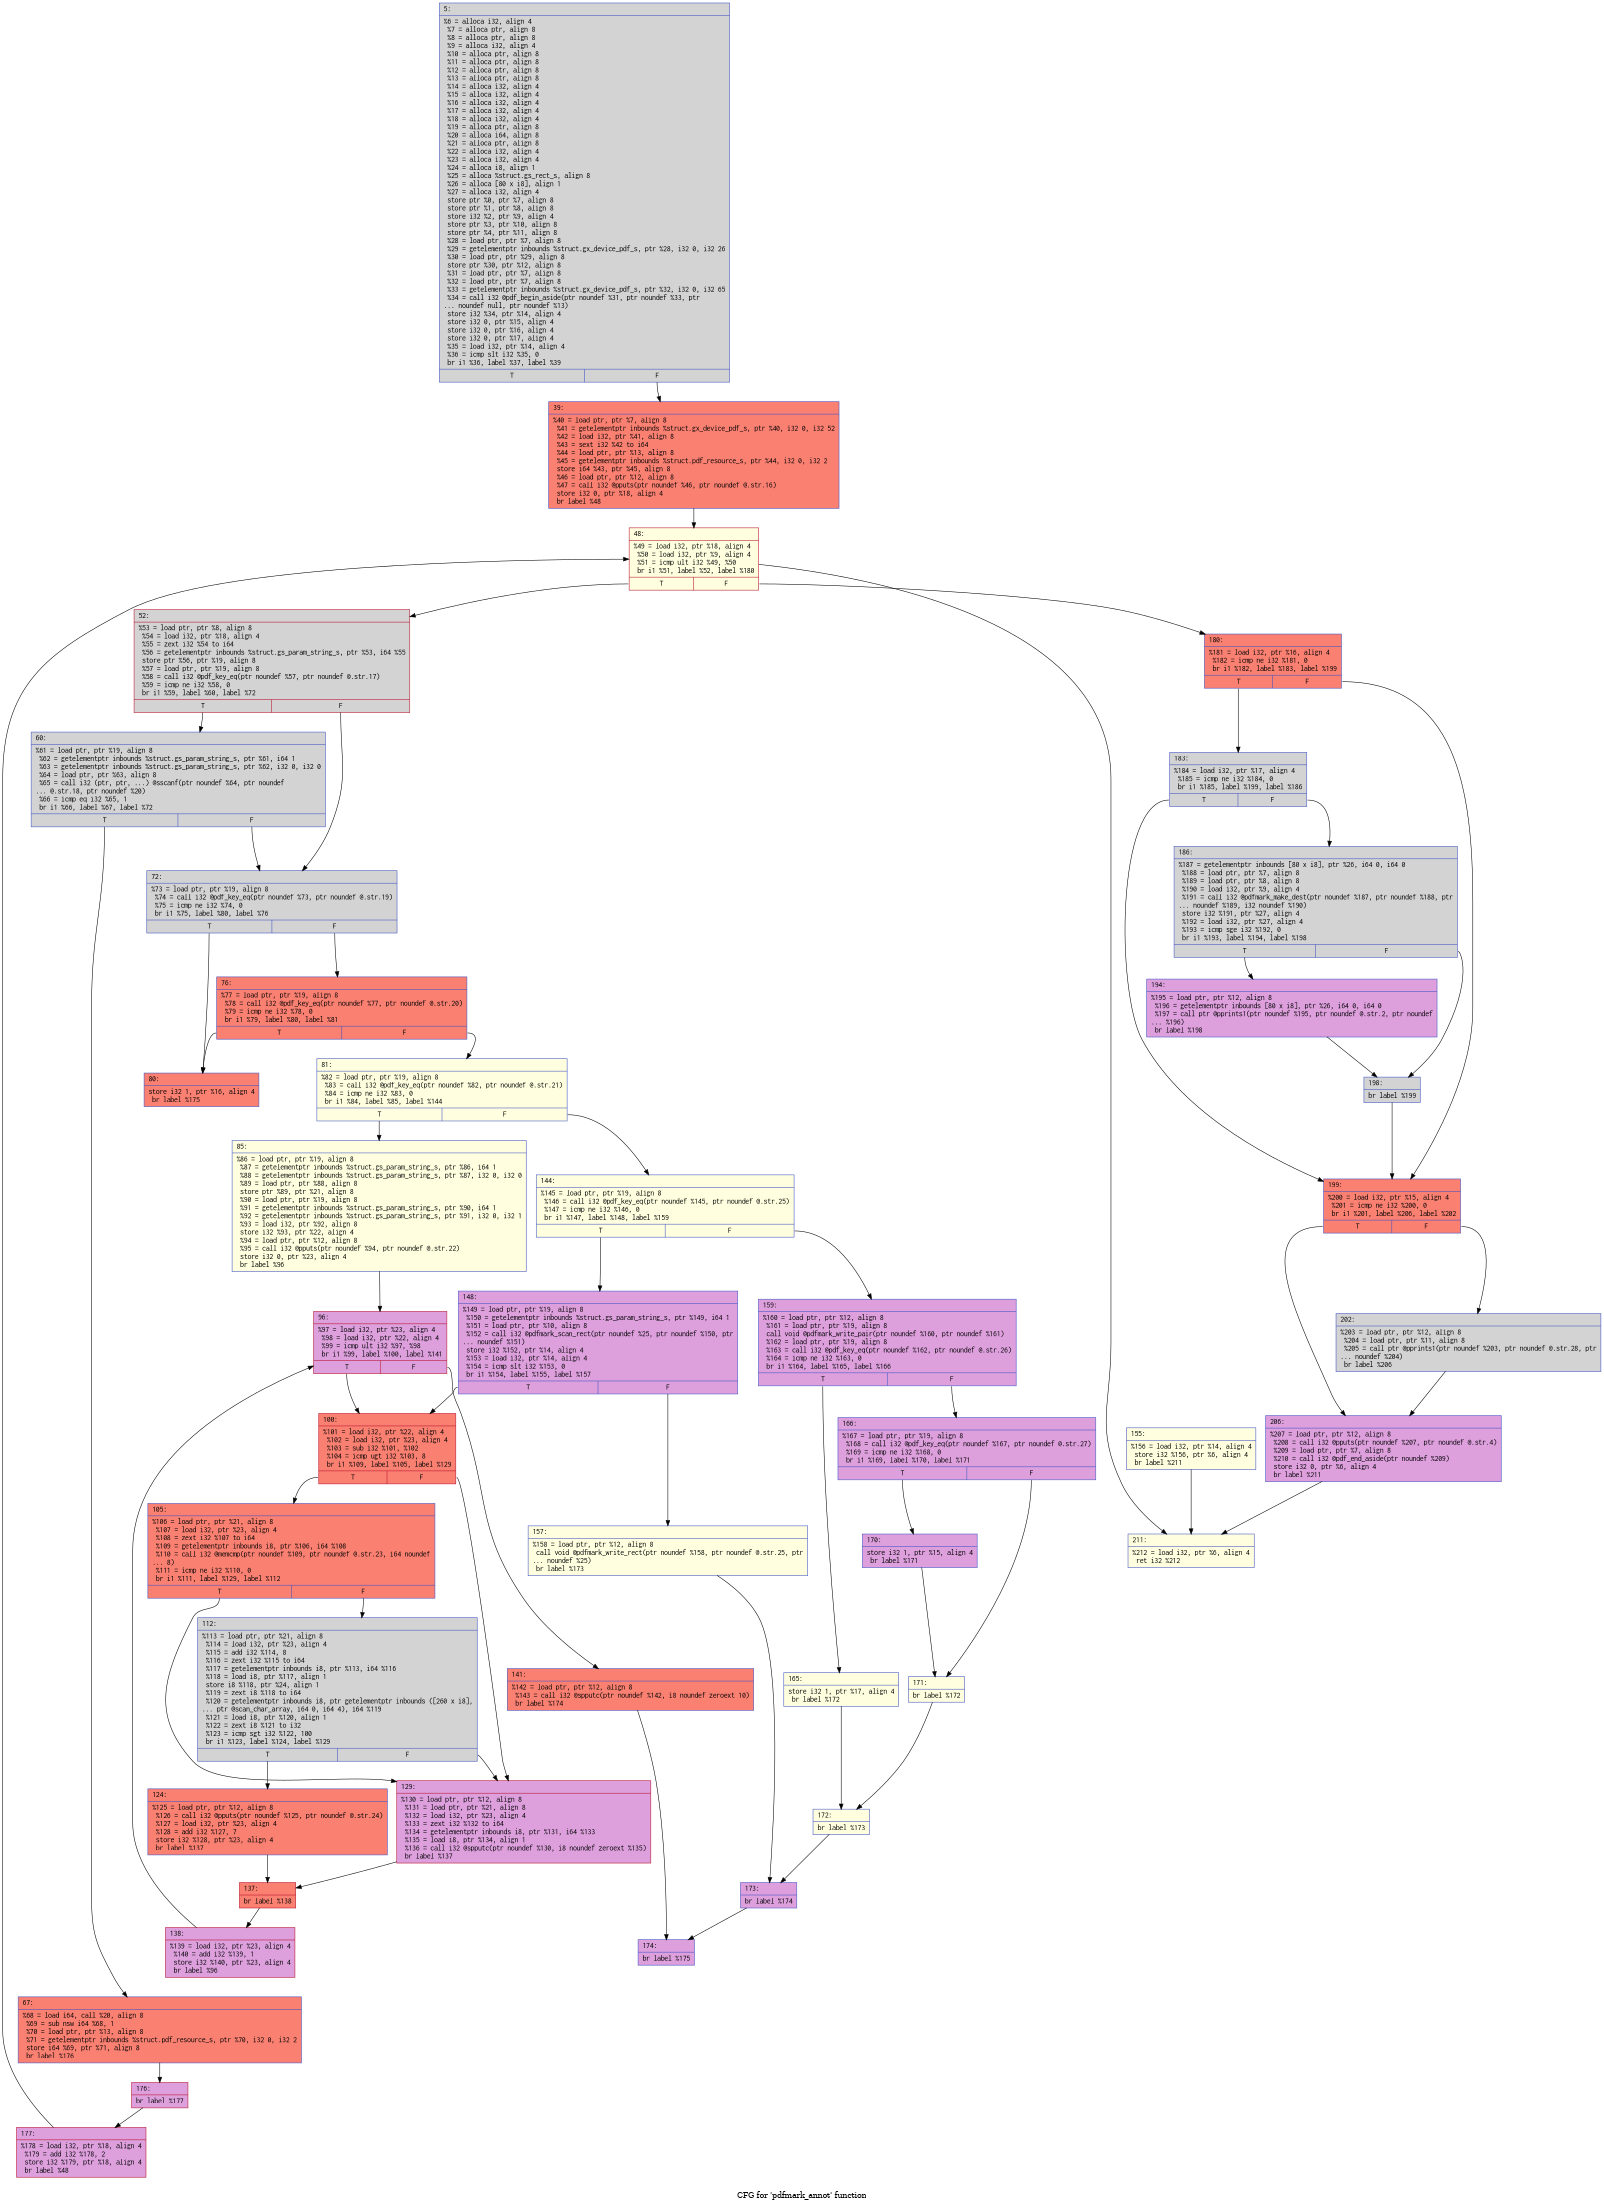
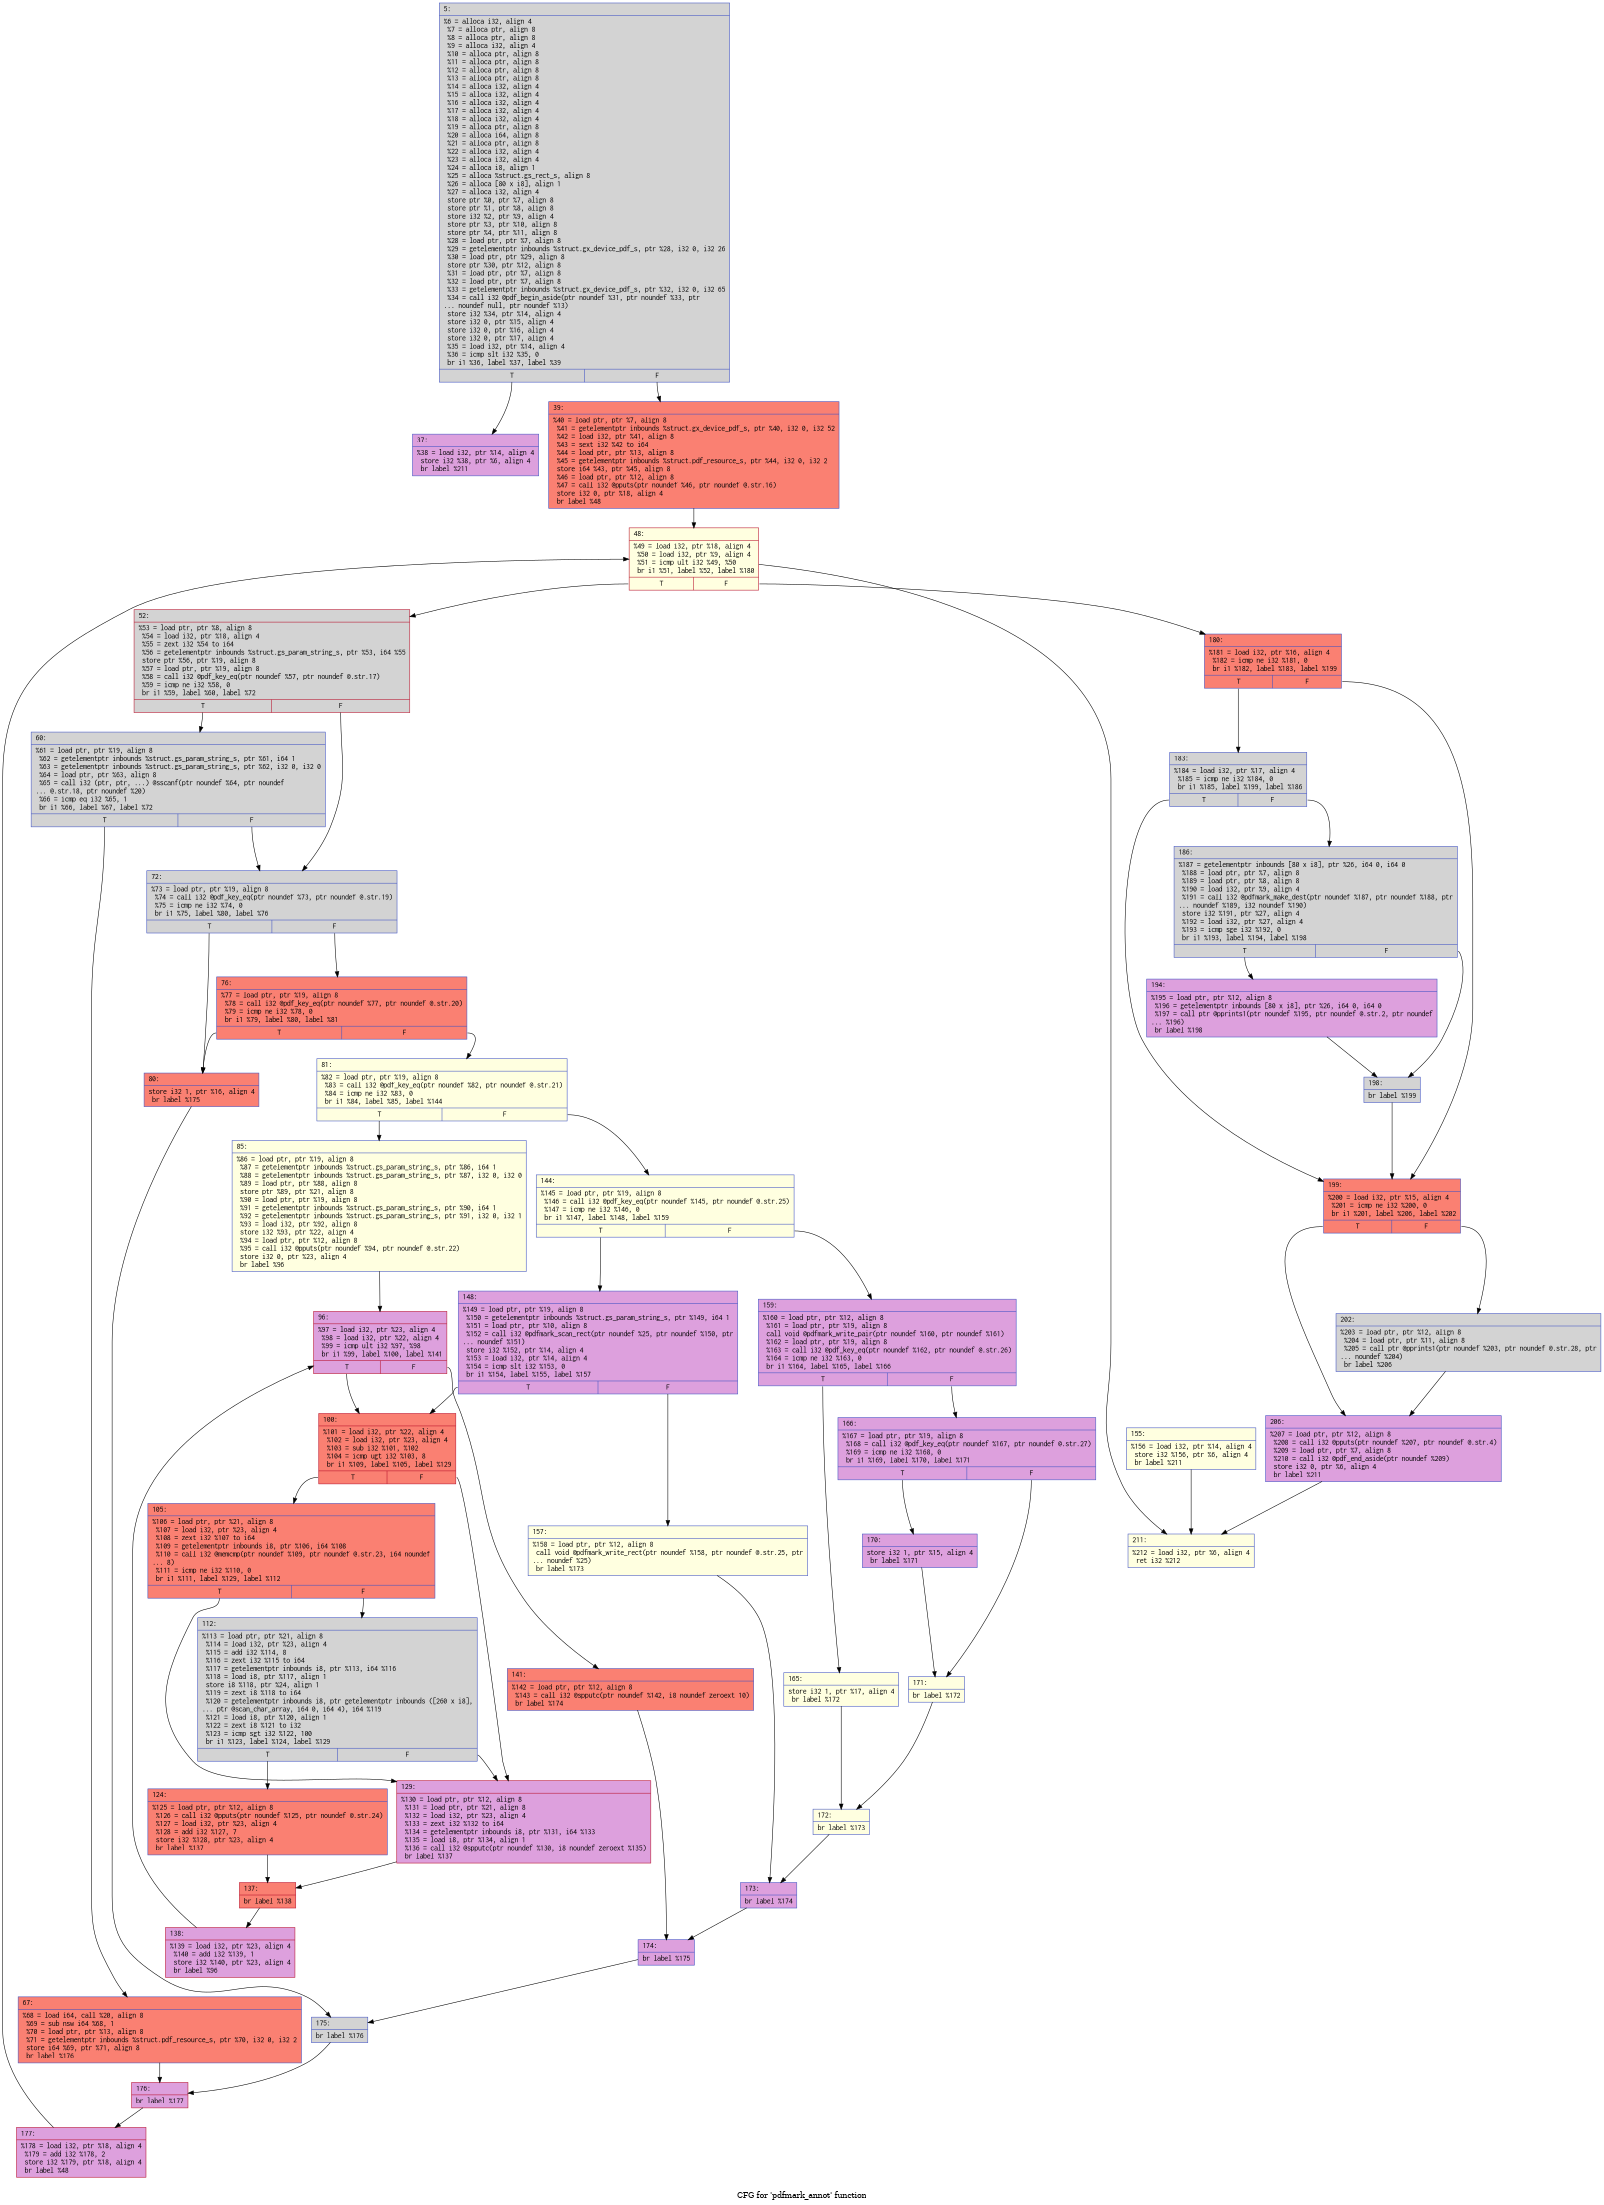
node "37:": added
node "175:": added
